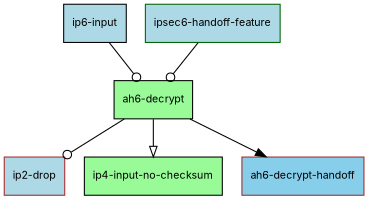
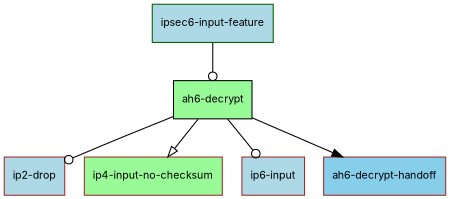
node "ip6-input": color black -> brown
node "ipsec6-handoff-feature": label "ipsec6-handoff-feature" -> "ipsec6-input-feature"
edge "ip6-input" -> "ah6-decrypt": reversed
node "ip4-input-no-checksum": color black -> brown
